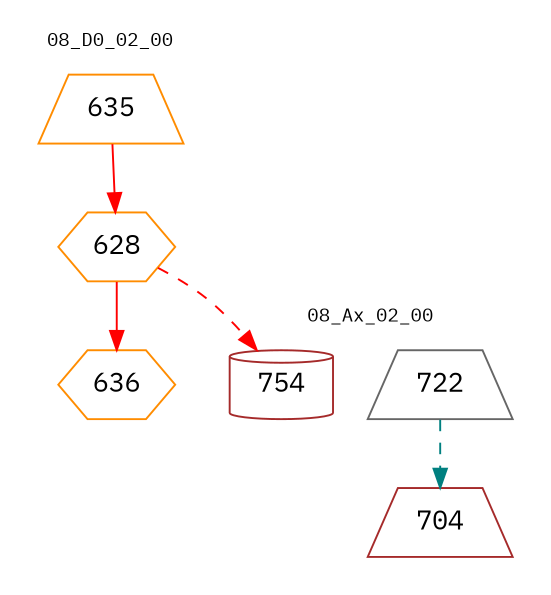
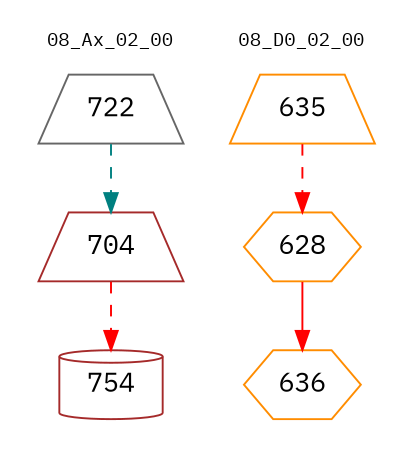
edge "635" -> "628": style solid -> dashed
edge "628" -> "754": now "704" -> "754"
